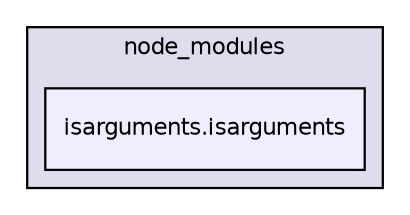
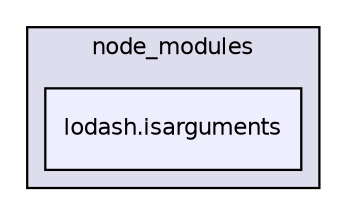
node "isarguments.isarguments": label "isarguments.isarguments" -> "lodash.isarguments"
